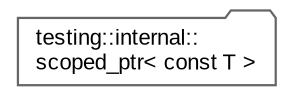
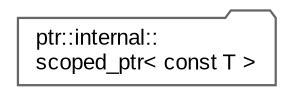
node "testing::internal:: scoped_ptr< const T >": label "testing::internal:: scoped_ptr< const T >" -> "ptr::internal:: scoped_ptr< const T >"
